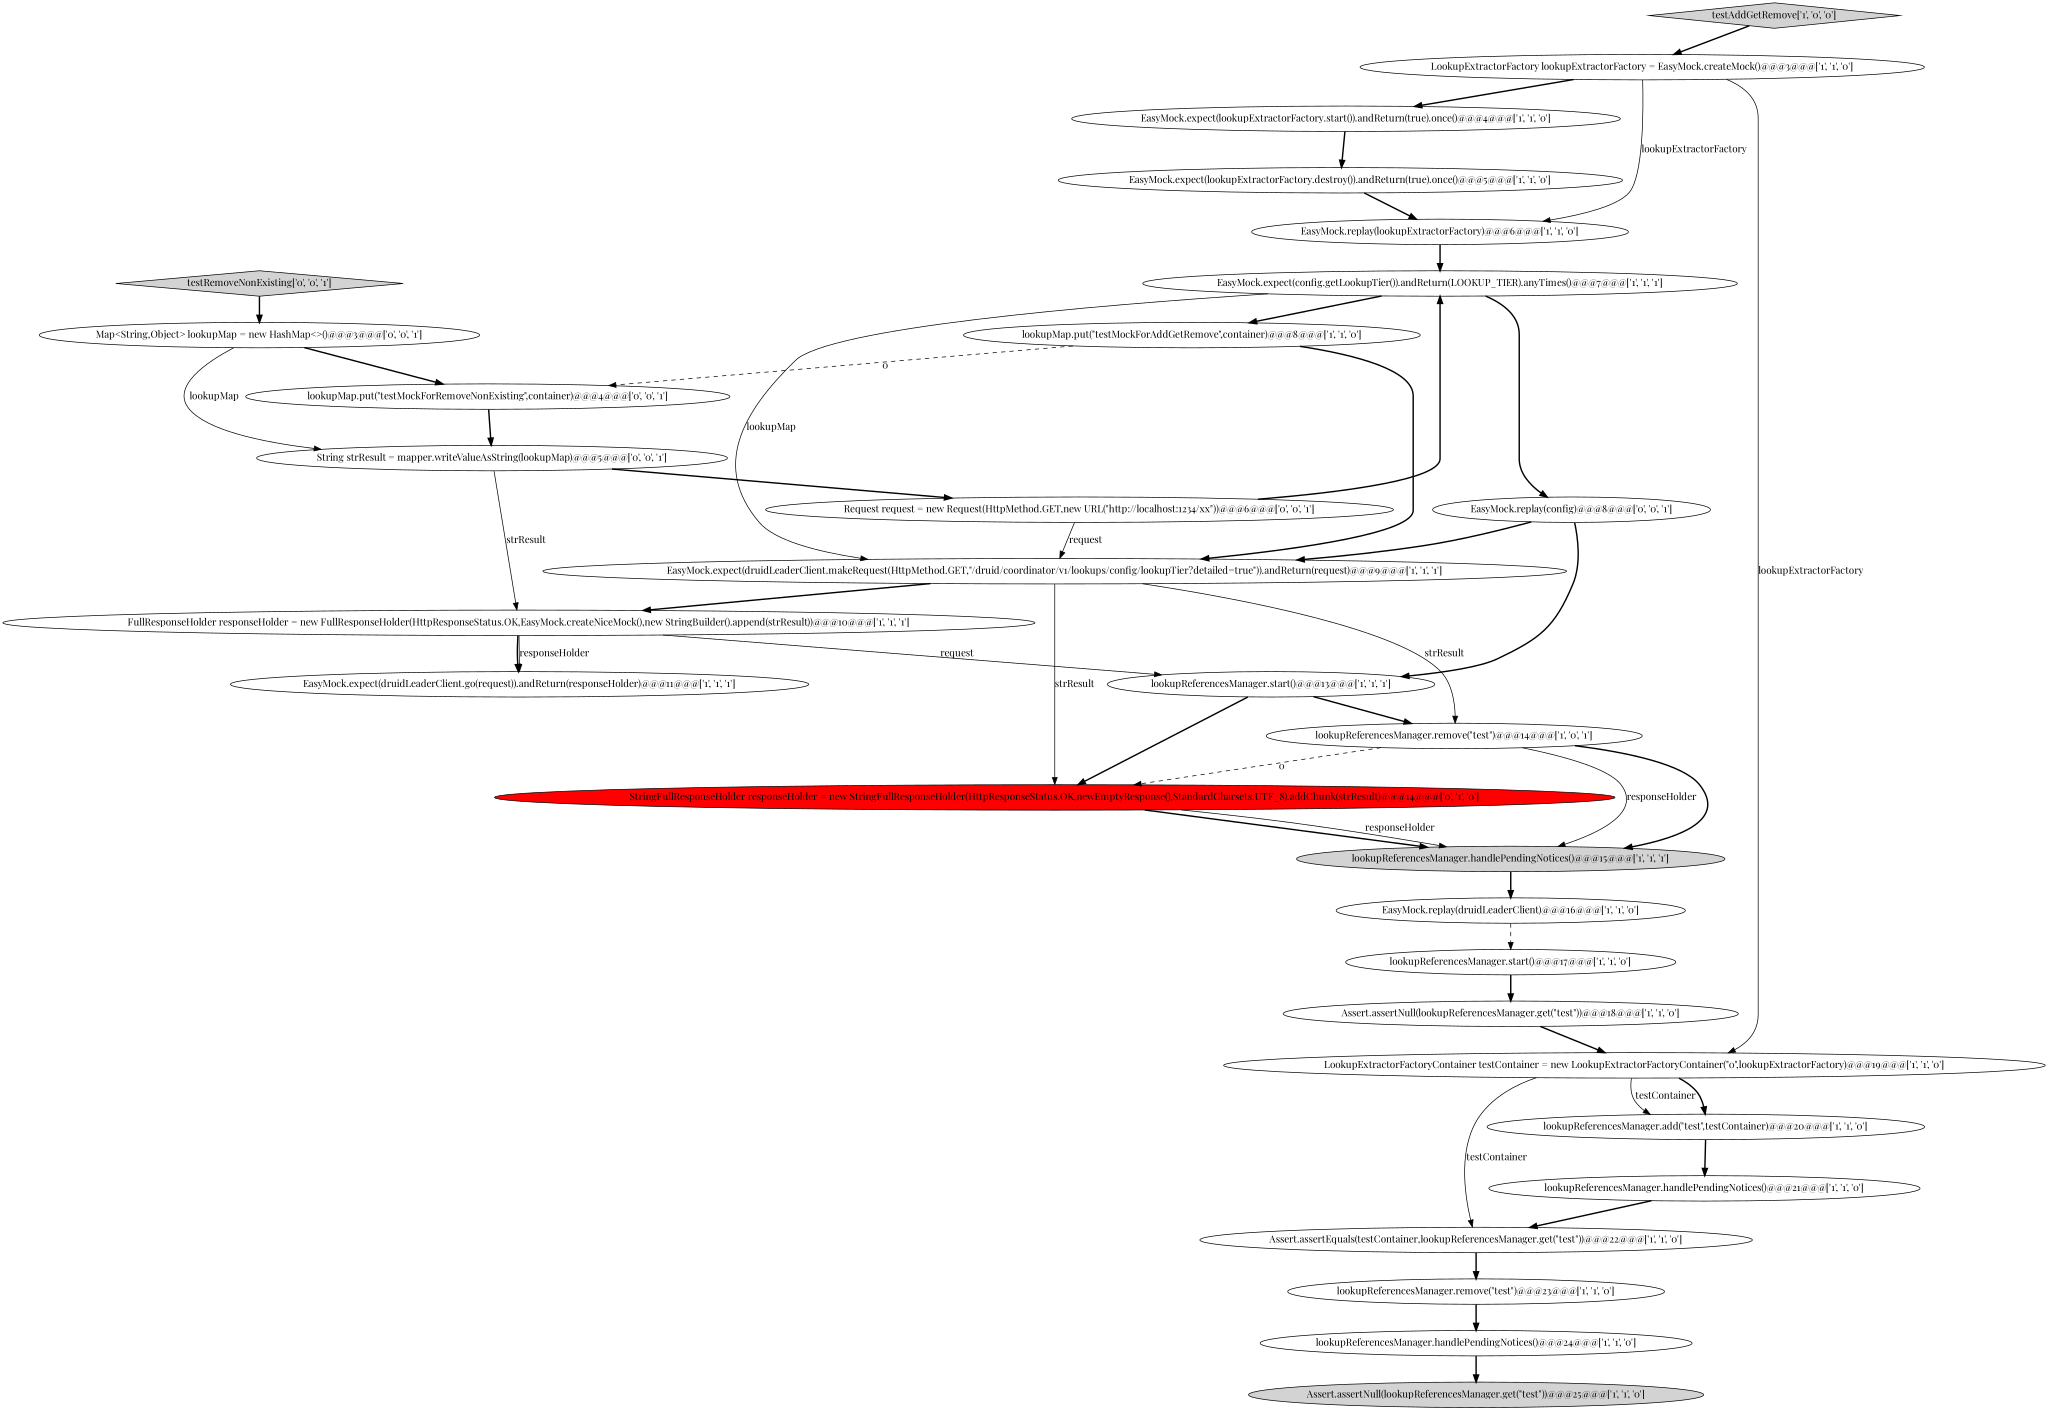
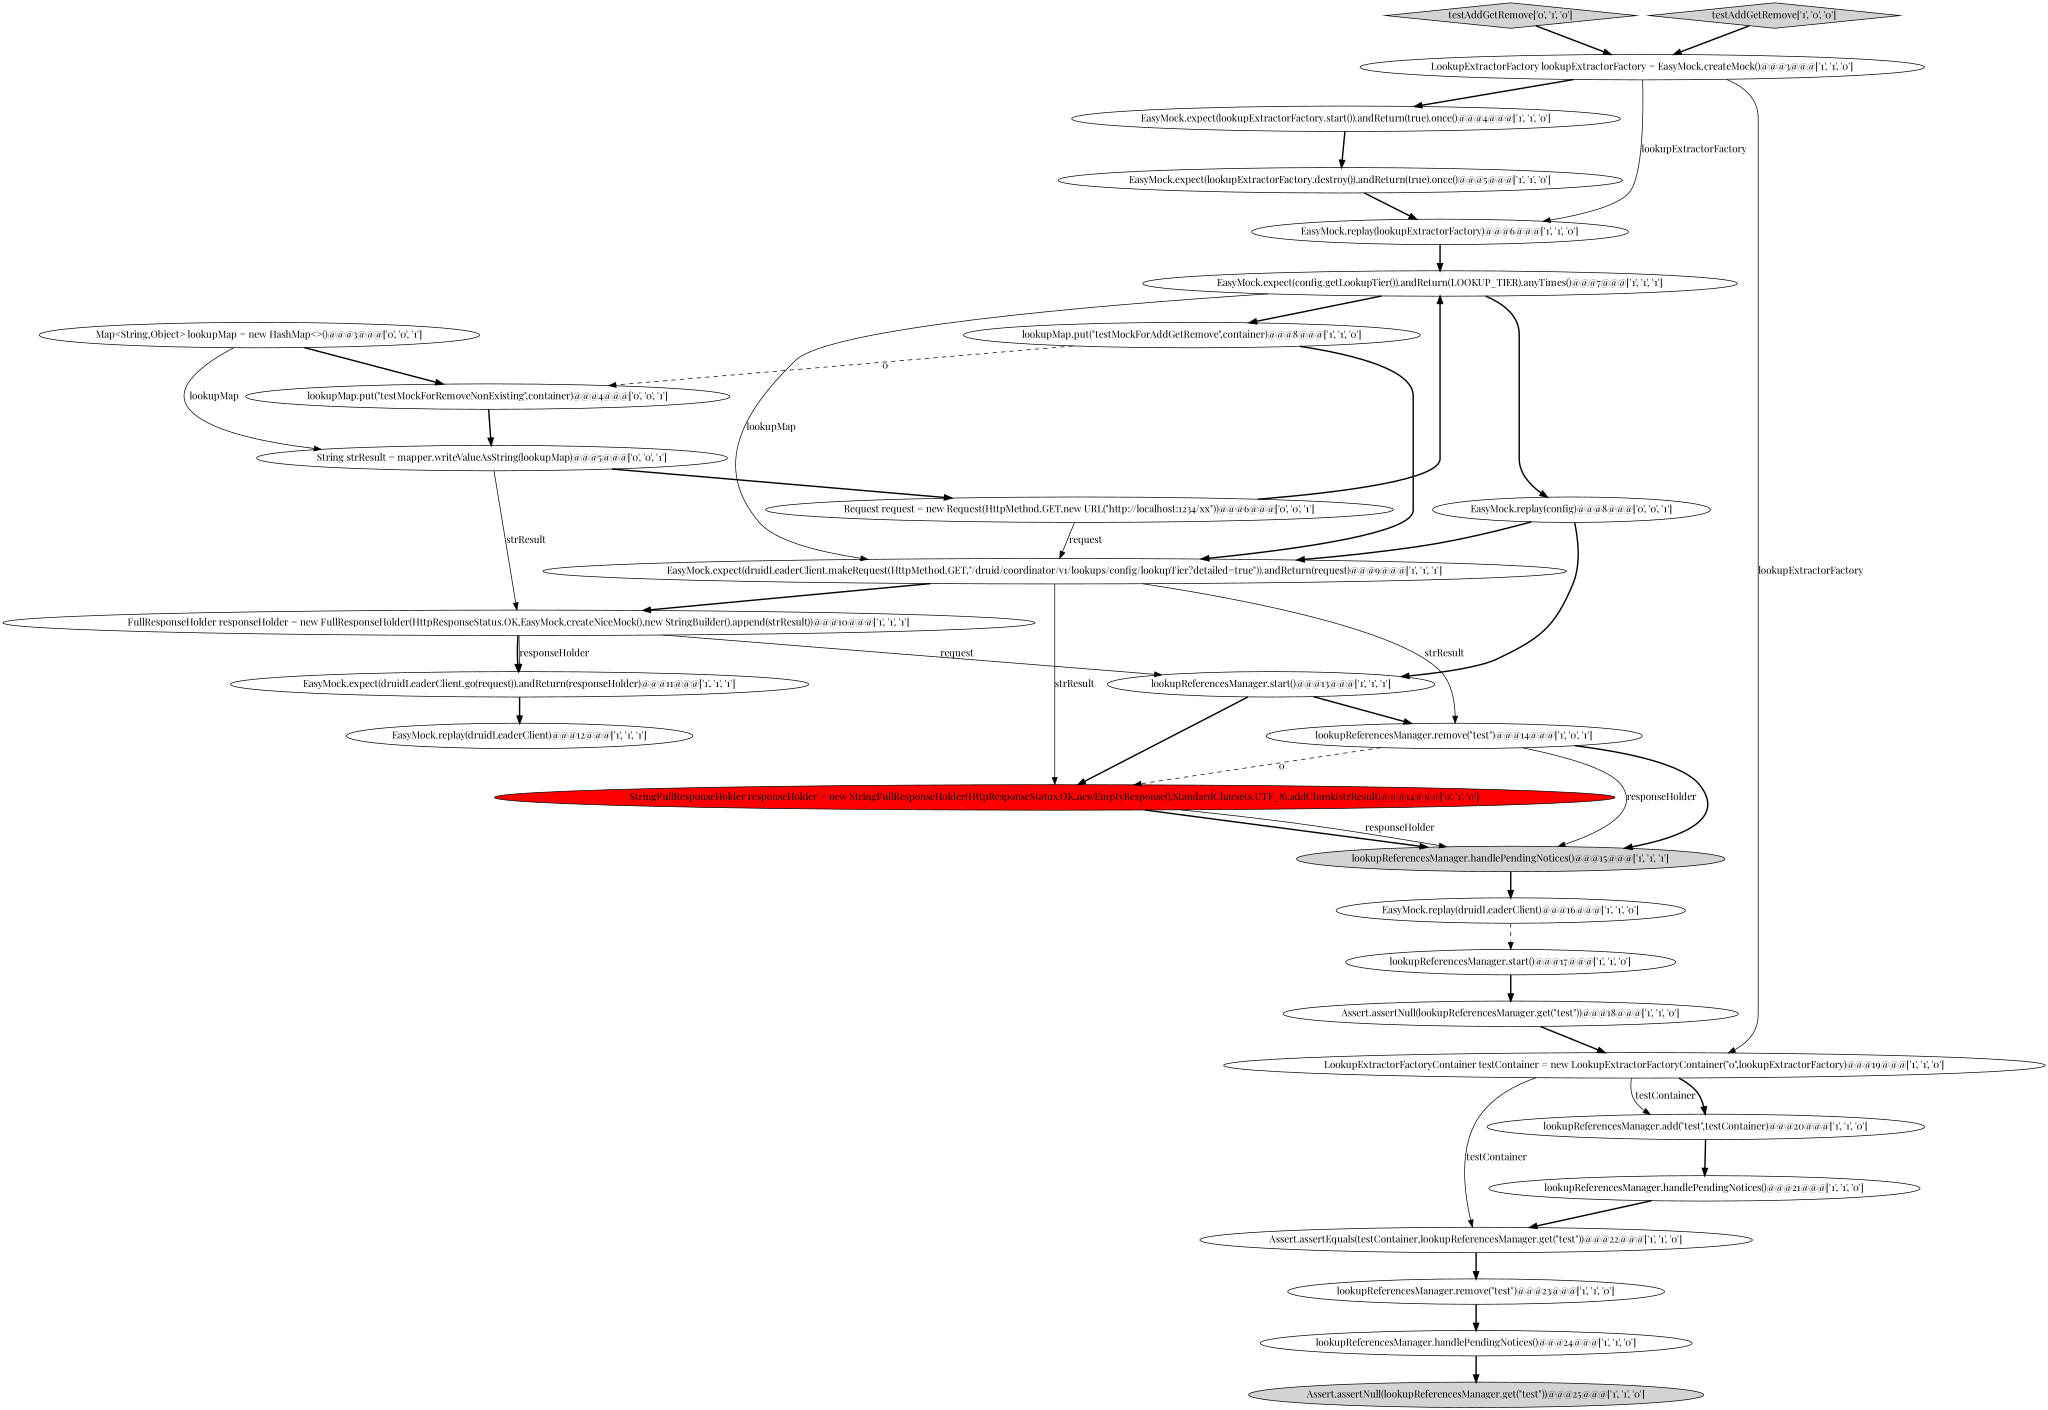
node "testAddGetRemove['0', '1', '0']": added
node "testRemoveNonExisting['0', '0', '1']": removed
node "EasyMock.replay(druidLeaderClient)@@@12@@@['1', '1', '1']": added
